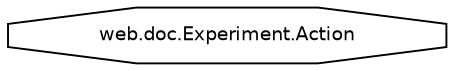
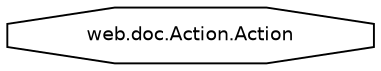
node "web.doc.Experiment.Action": label "web.doc.Experiment.Action" -> "web.doc.Action.Action"
